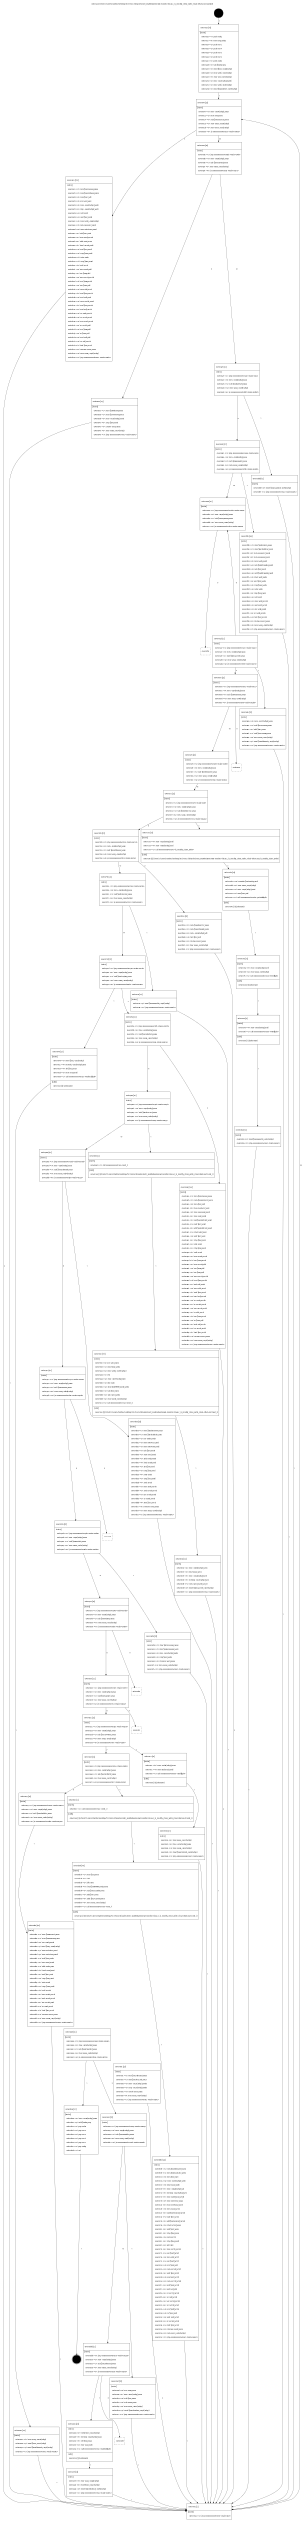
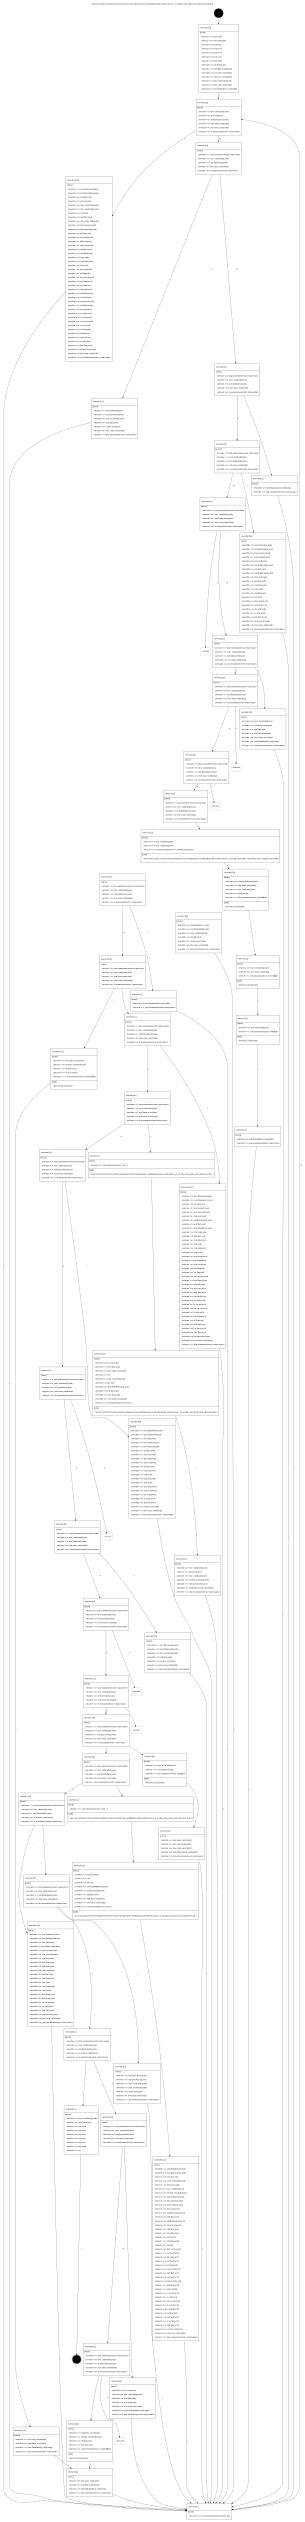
edge "0x4016c7 [25]" -> "0x4016ae [25]": reversed
node "0x401e0a": added
node "0x40172b [25]": removed
node "0x401870 [25]": added
edge "0x401965 [23]" -> "0x401e65 [5]": now "0x401965 [23]" -> "0x401a1f [23]"
